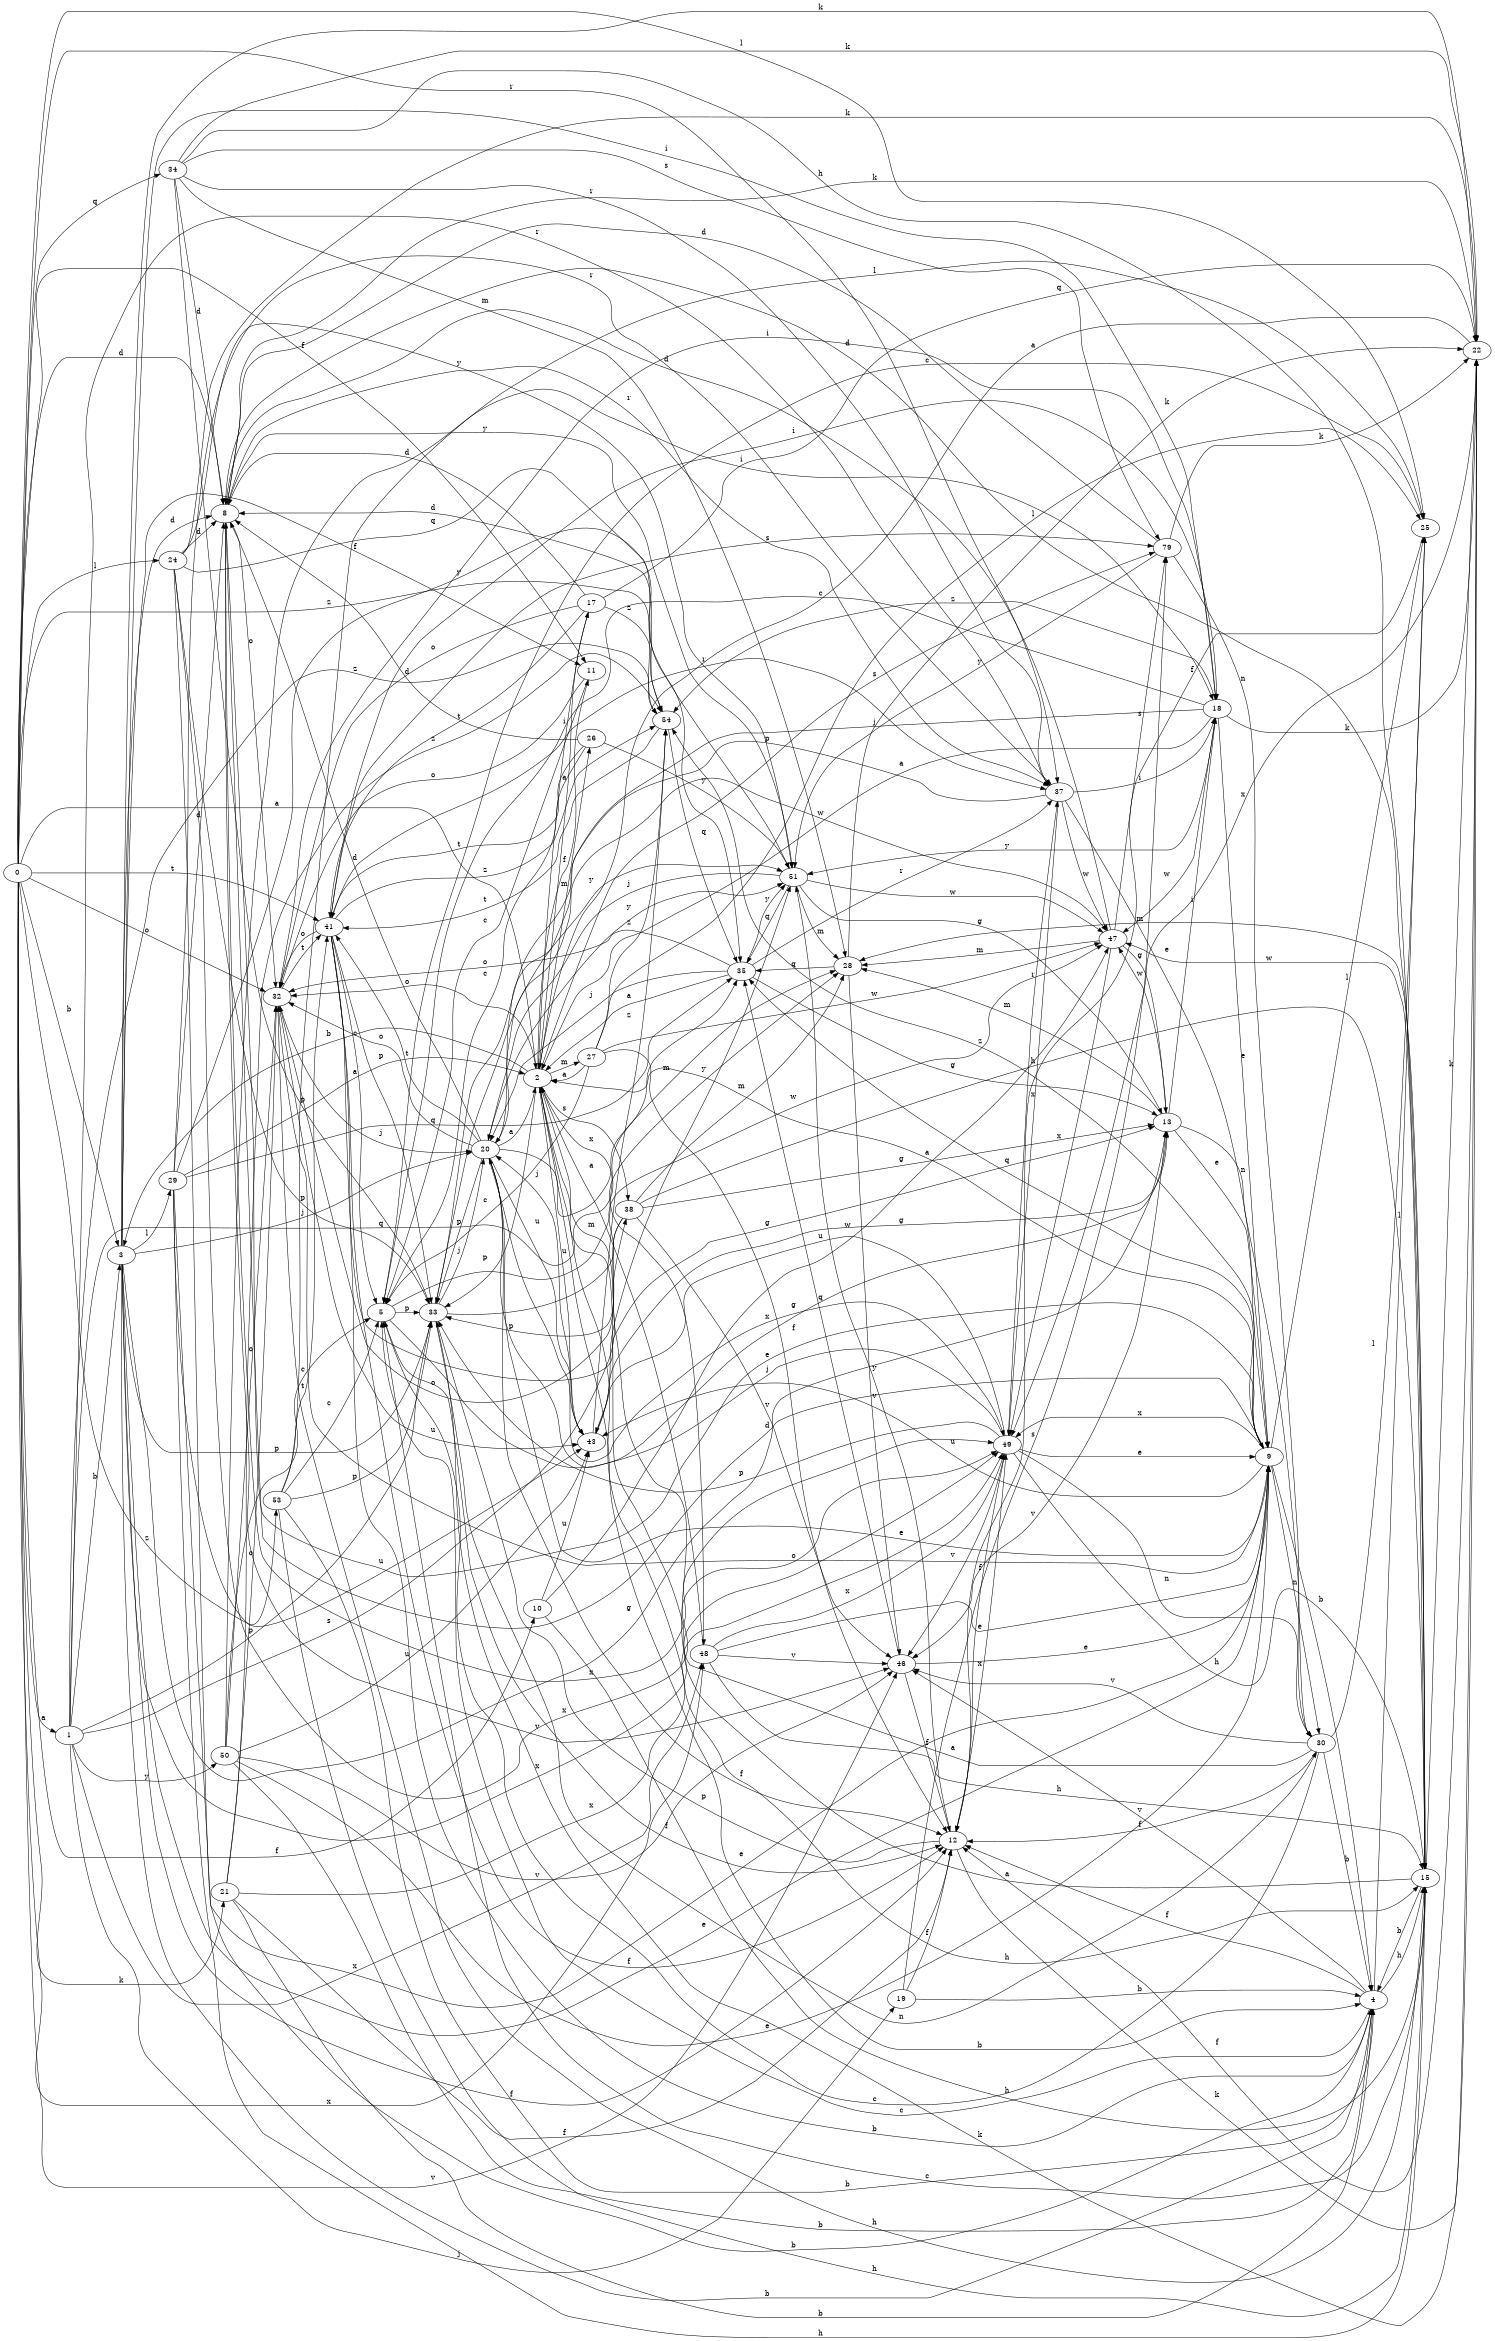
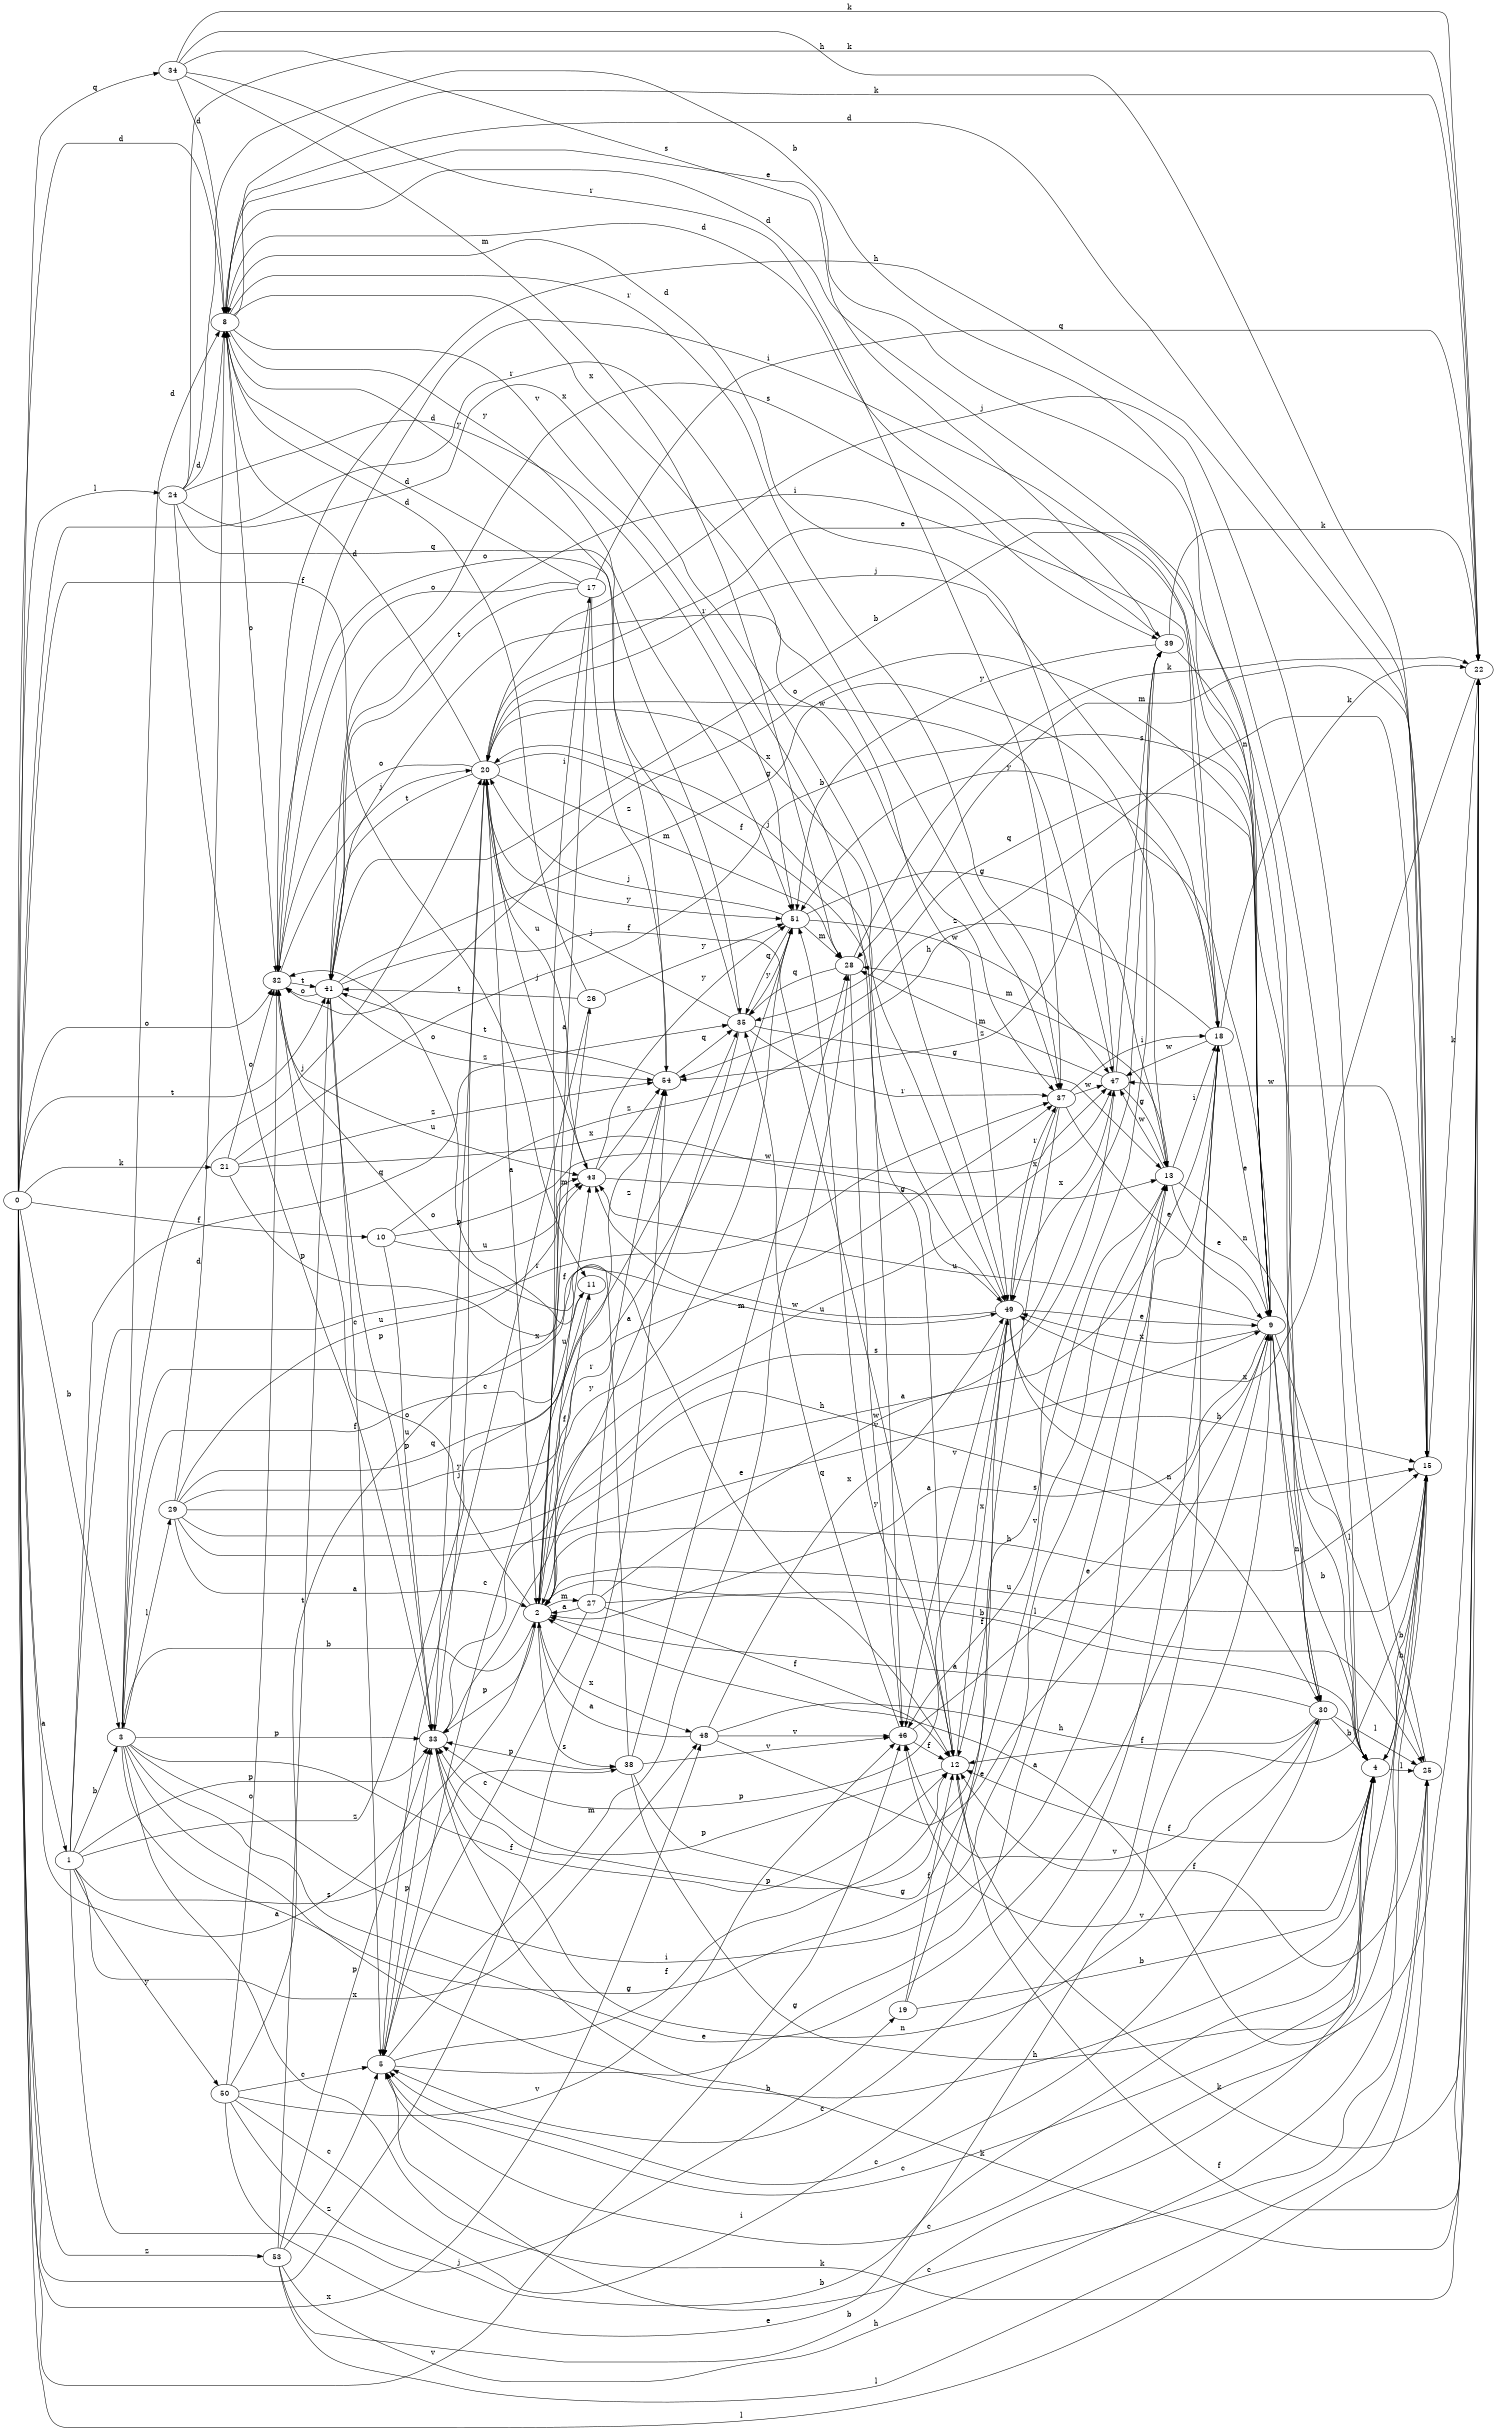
node "79": label "79" -> "39"
edge "25" -> "20": added, label "j"
edge "34" -> "33": now "10" -> "33"
edge "15" -> "2": label "a" -> "u"
